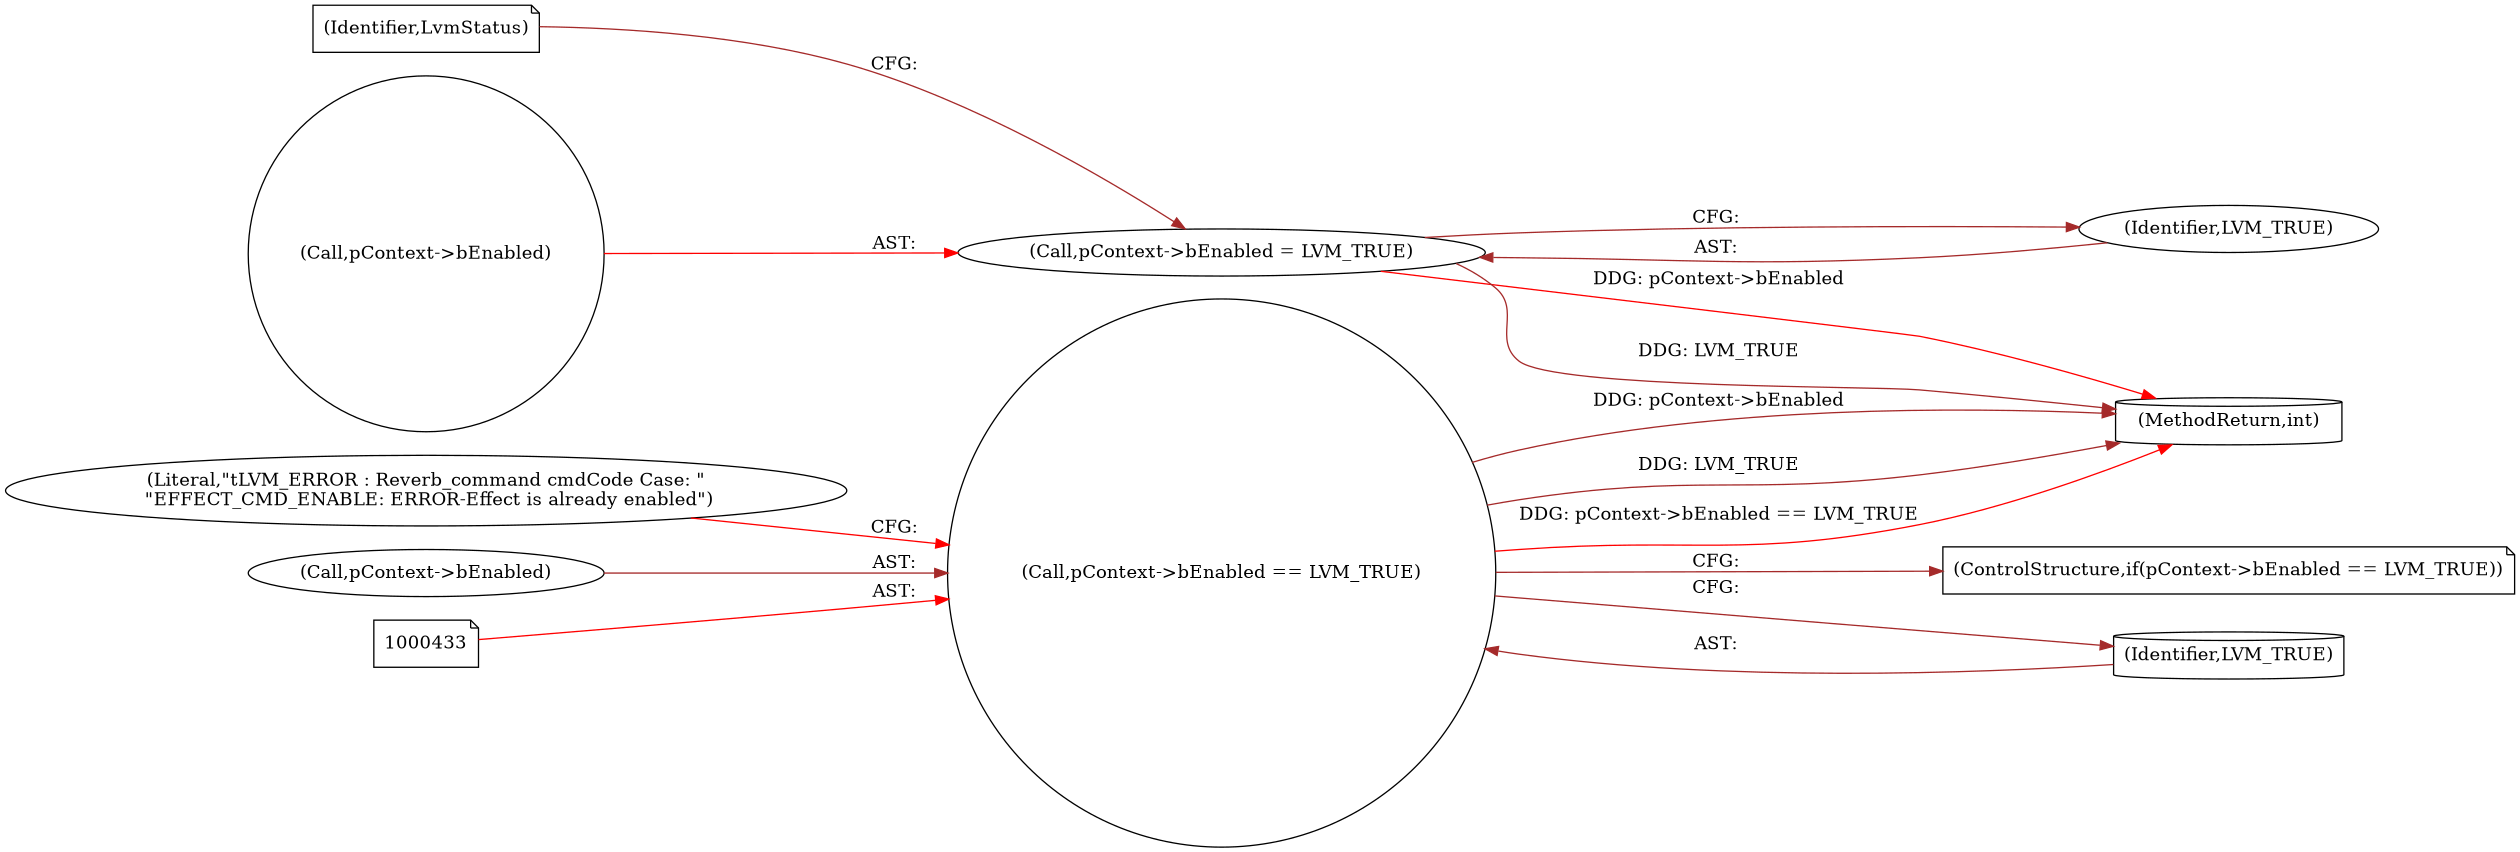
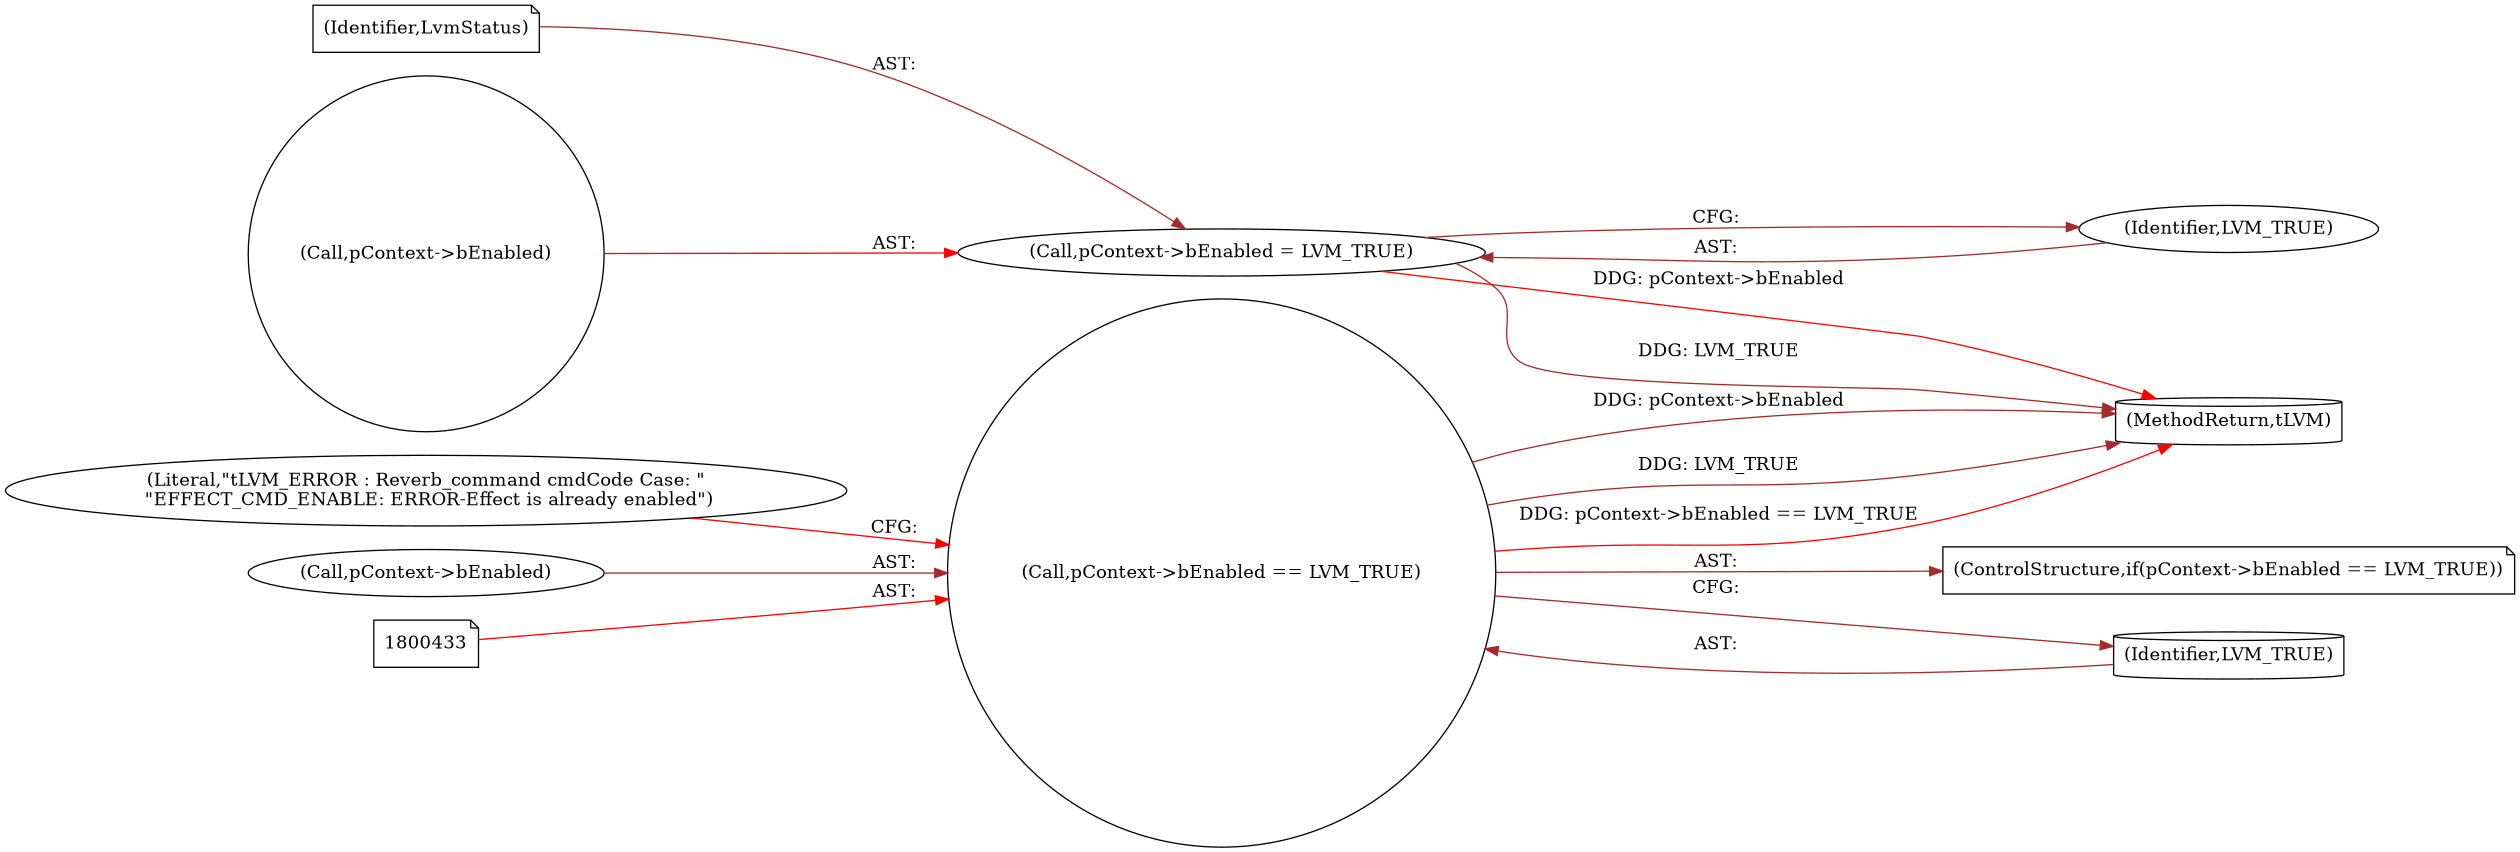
edge "(Identifier,LvmStatus)" -> "(Call,pContext->bEnabled = LVM_TRUE)": label "CFG: " -> "AST: "
node "(MethodReturn,int)": label "(MethodReturn,int)" -> "(MethodReturn,tLVM)"
edge "(Call,pContext->bEnabled == LVM_TRUE)" -> "(ControlStructure,if(pContext->bEnabled == LVM_TRUE))": label "CFG: " -> "AST: "
node "1000433": label "1000433" -> "1800433"
